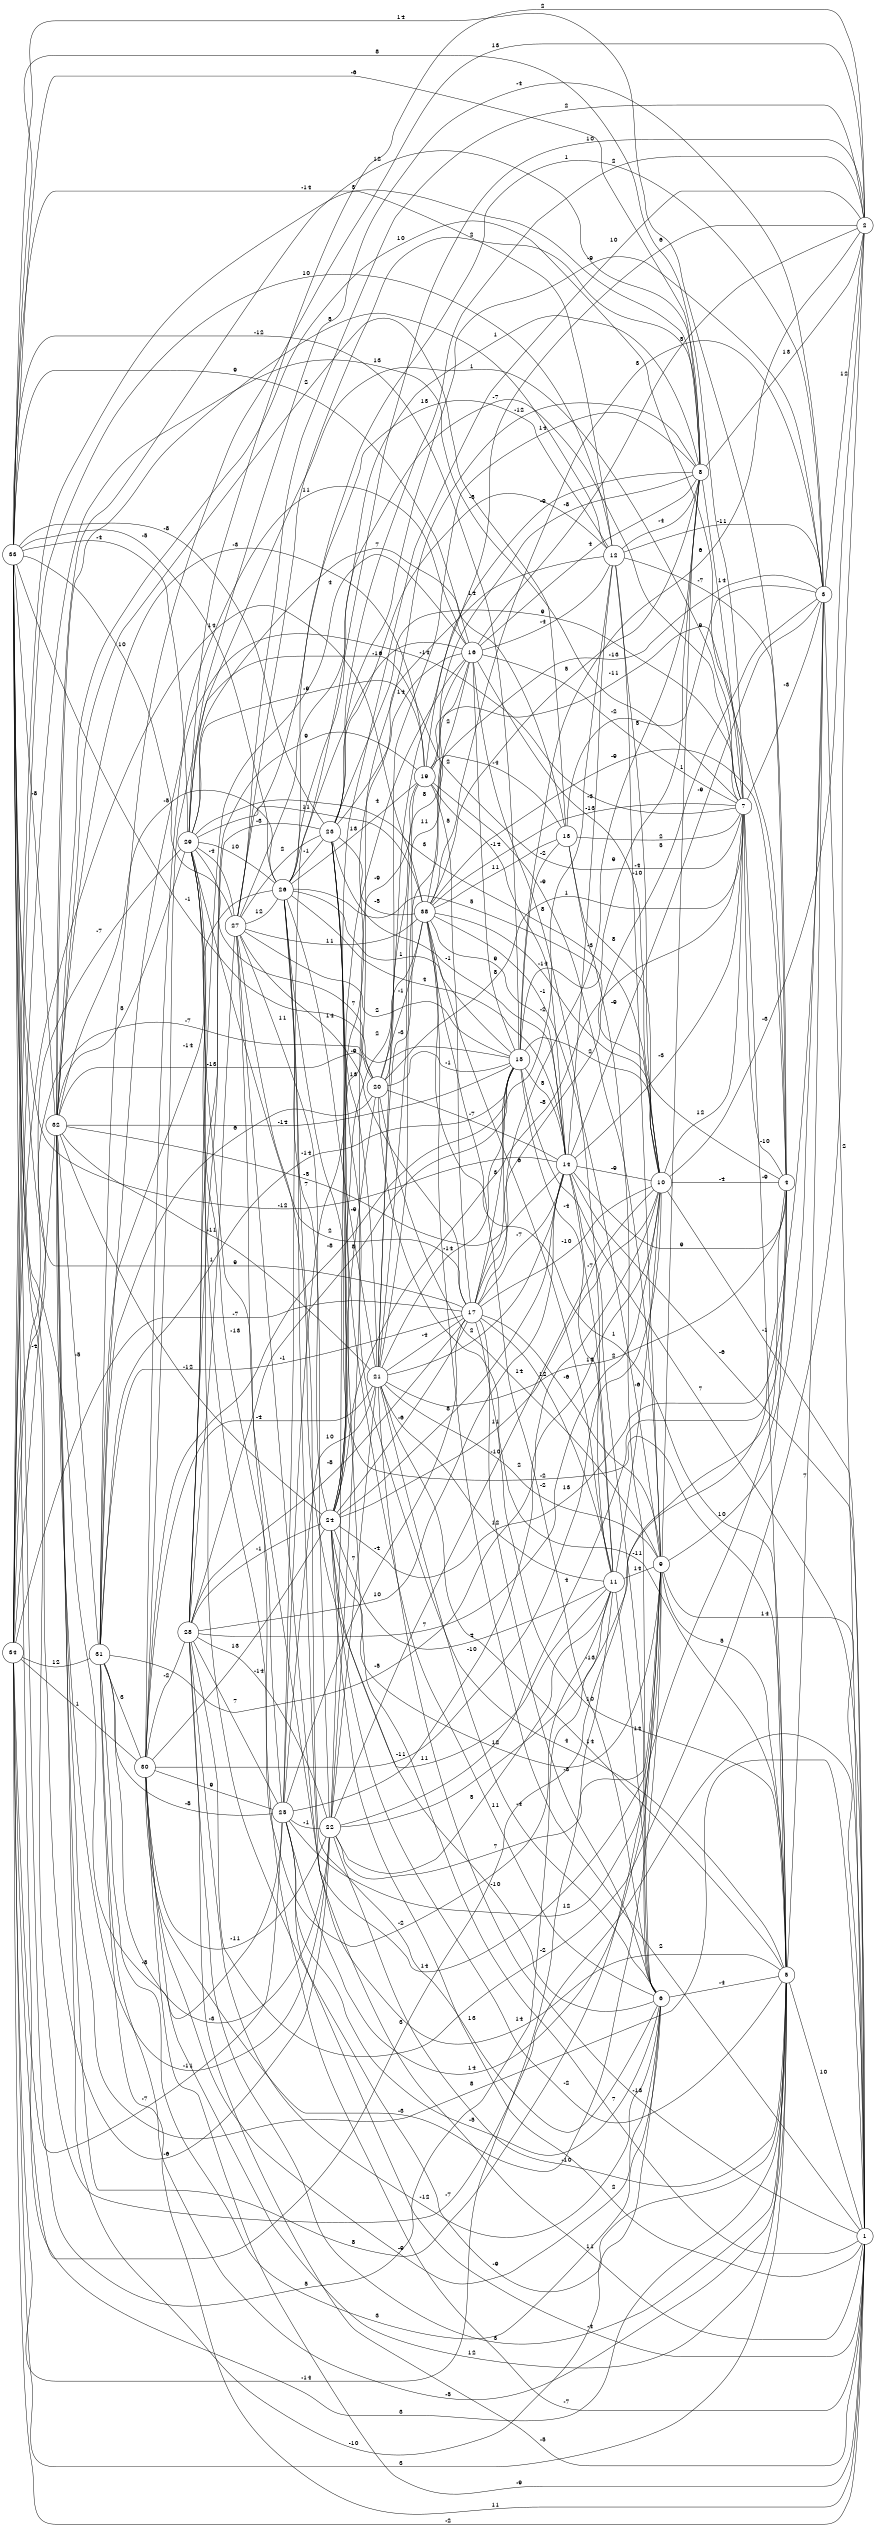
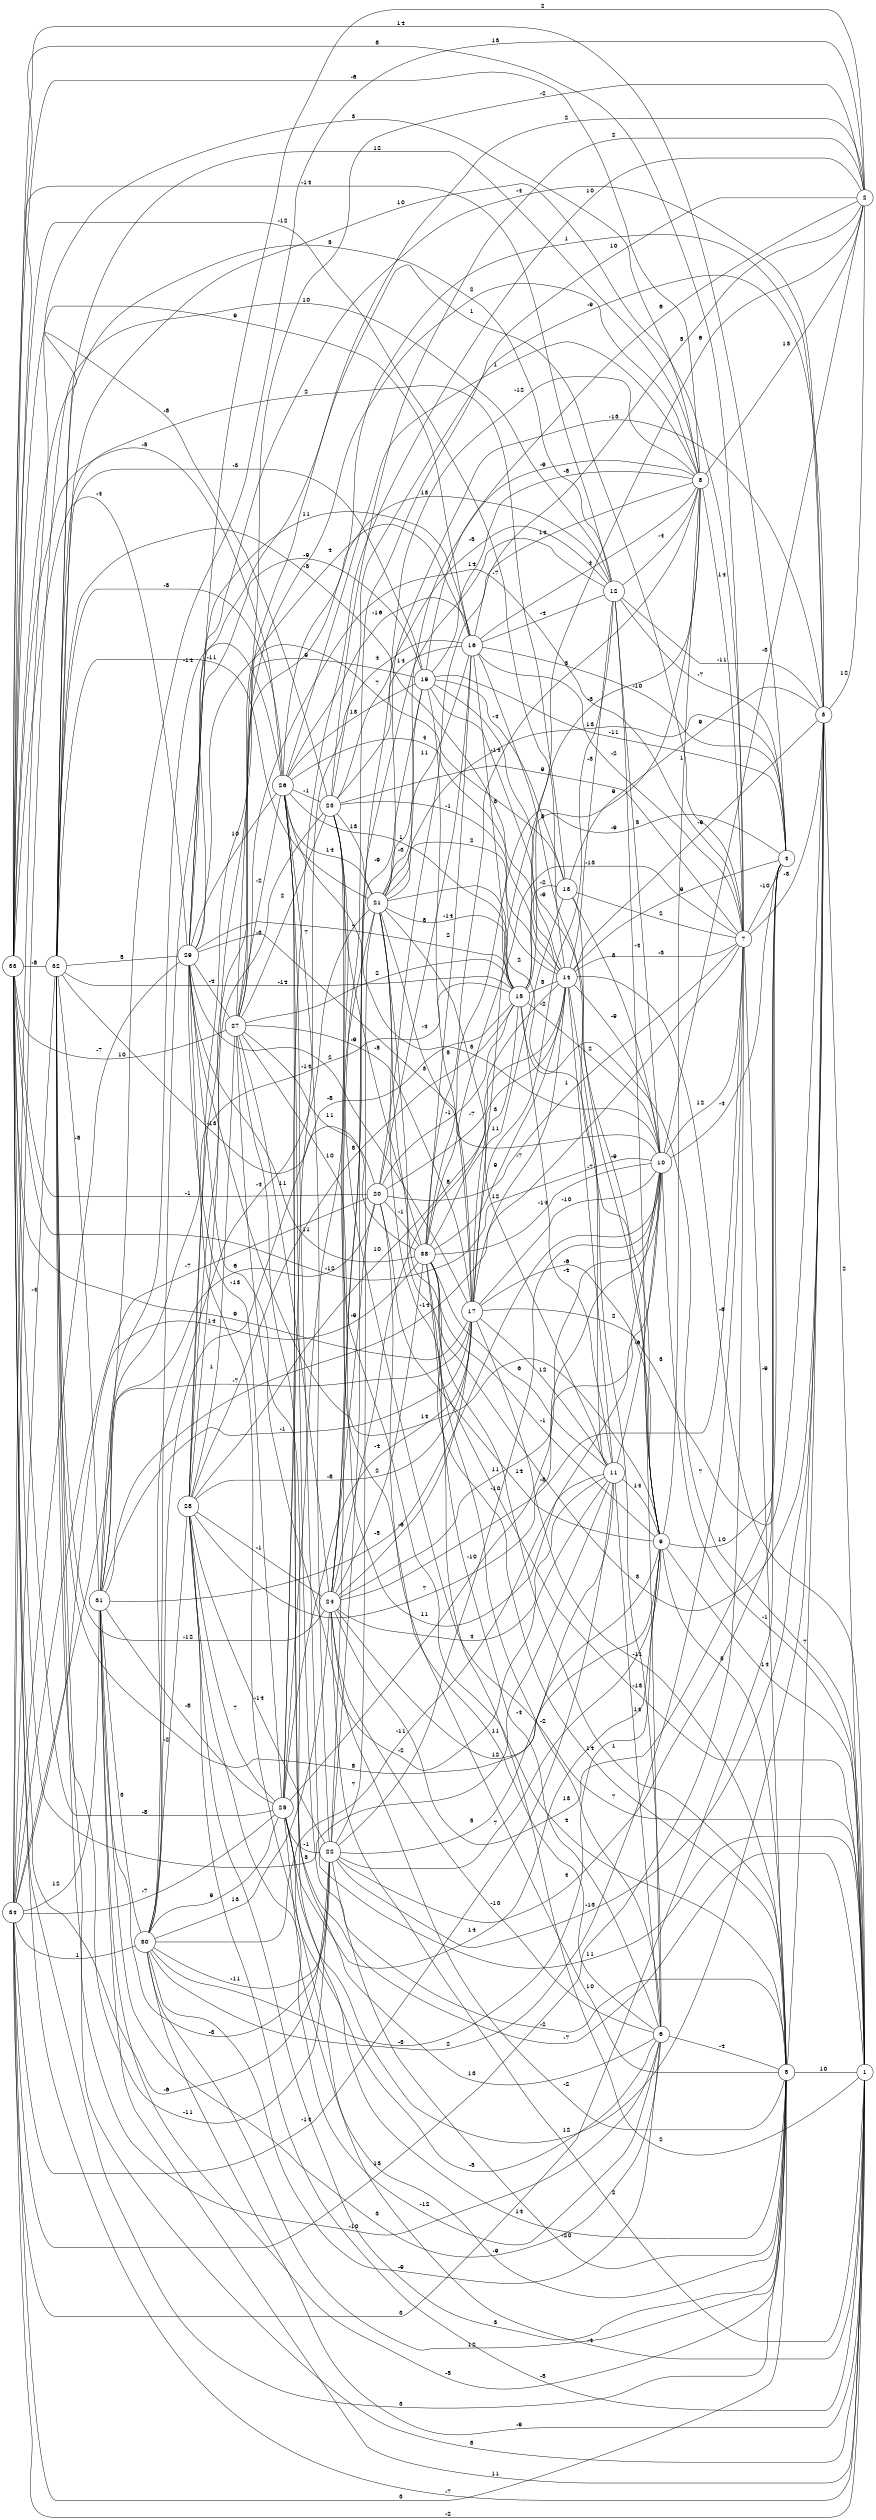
edge "33" -- "15": now "33" -- "10"
edge "26" -- "27": label "12" -> "-2"
edge "17" -- "6": removed, label "-3"
edge "22" -- "5": label "-10" -> "-20"
